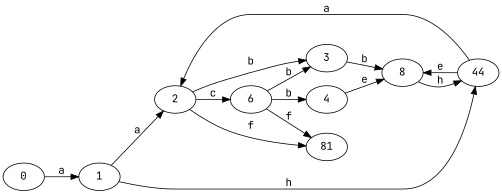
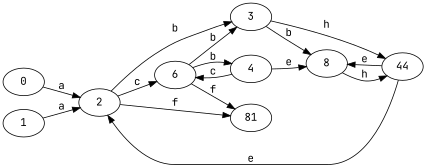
edge "44" -> "2": label "a" -> "e"
edge "4" -> "6": added, label "c"
edge "0" -> "1": now "0" -> "2"
edge "1" -> "44": now "3" -> "44"
